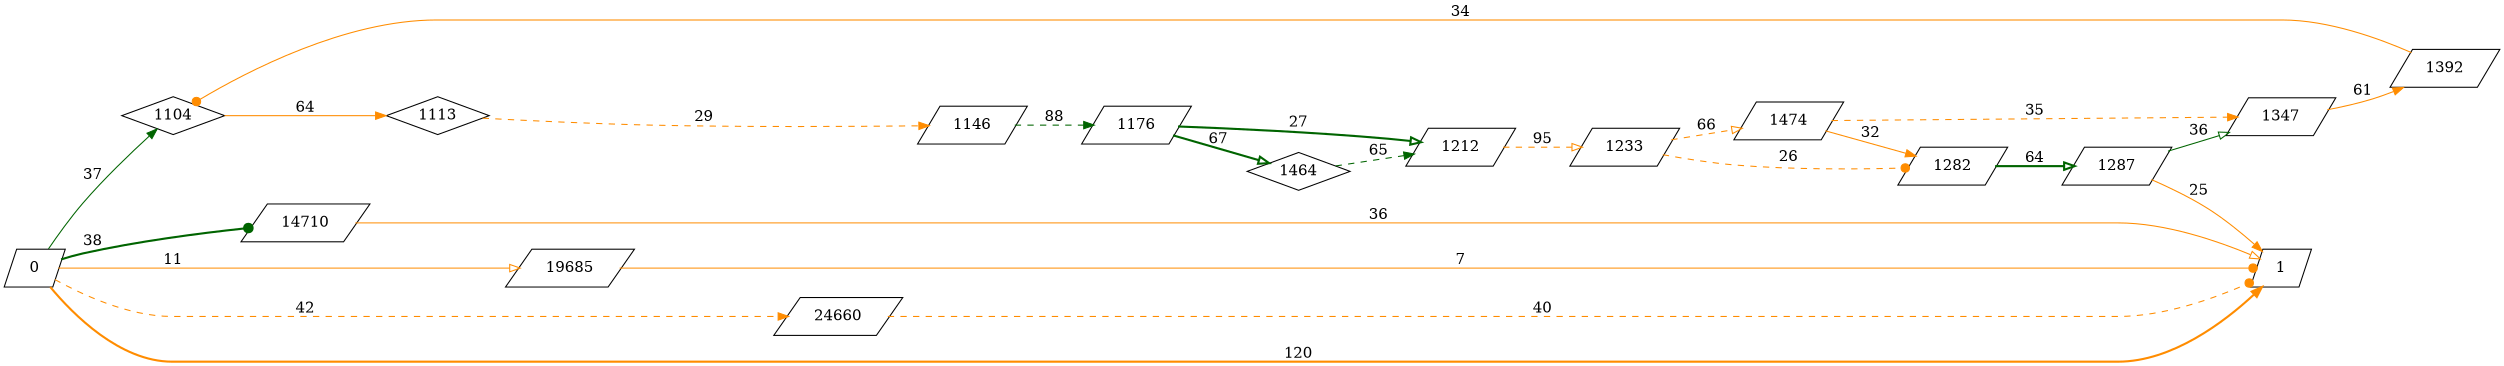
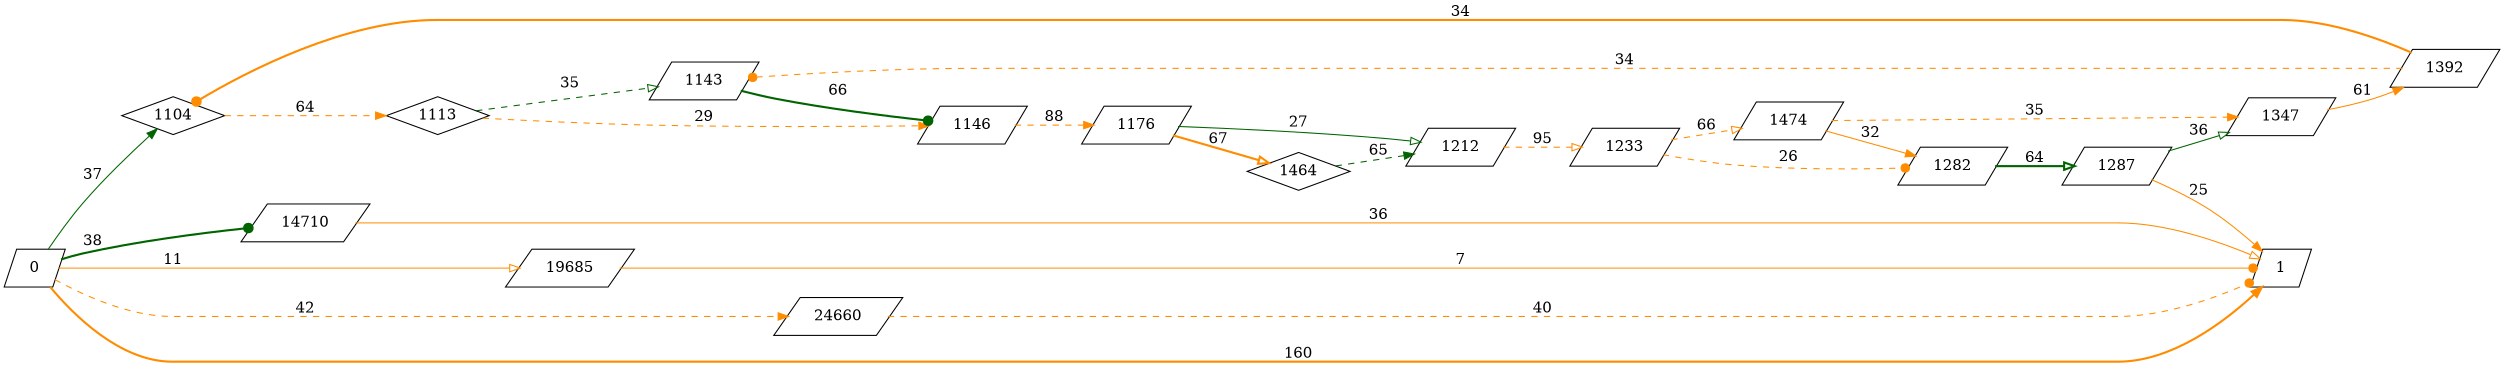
edge "1392" -> "1104": style solid -> bold
node "1143": added
edge "1104" -> "1113": style solid -> dashed
edge "1146" -> "1176": color darkgreen -> darkorange
edge "1176" -> "1212": style bold -> solid
edge "1176" -> "1464": color darkgreen -> darkorange
edge "0" -> "1": label "120" -> "160"
